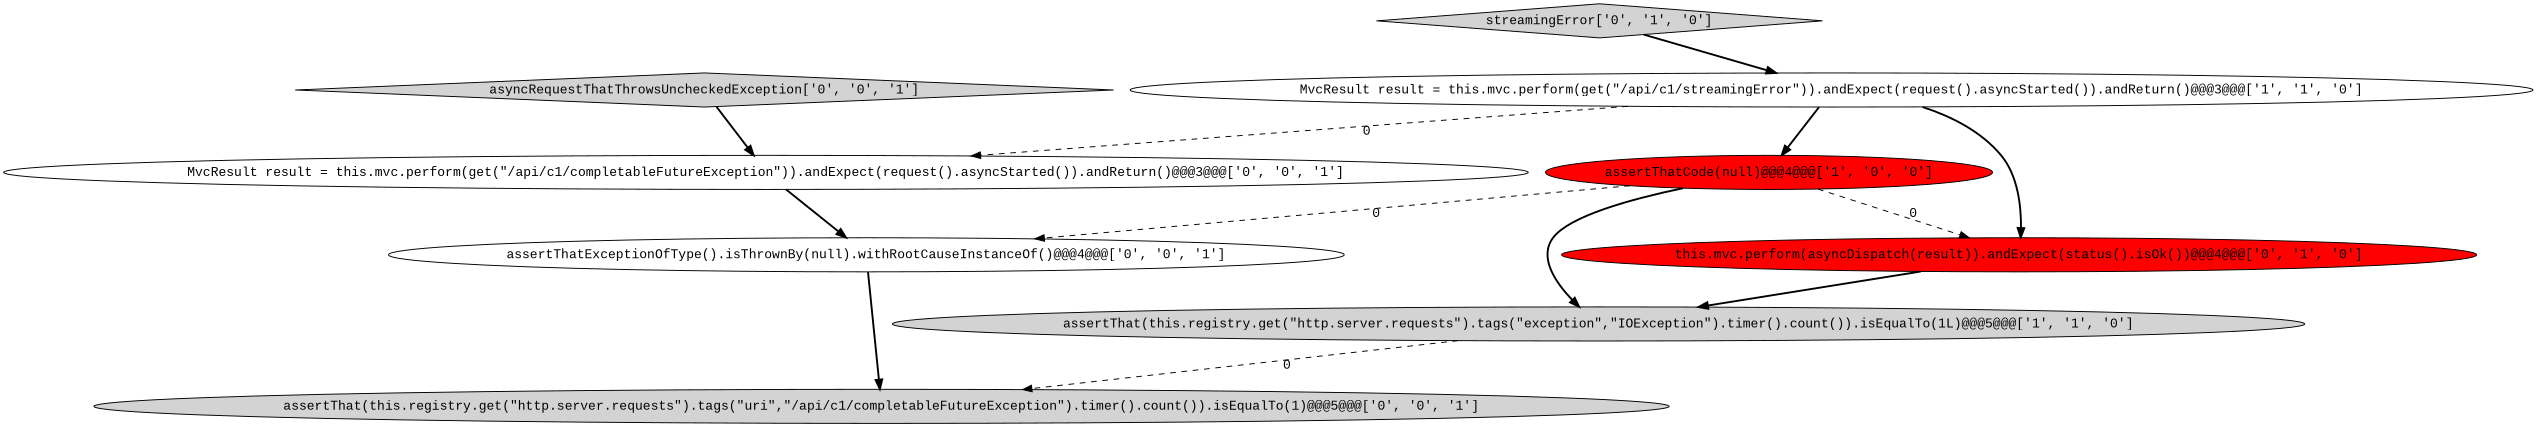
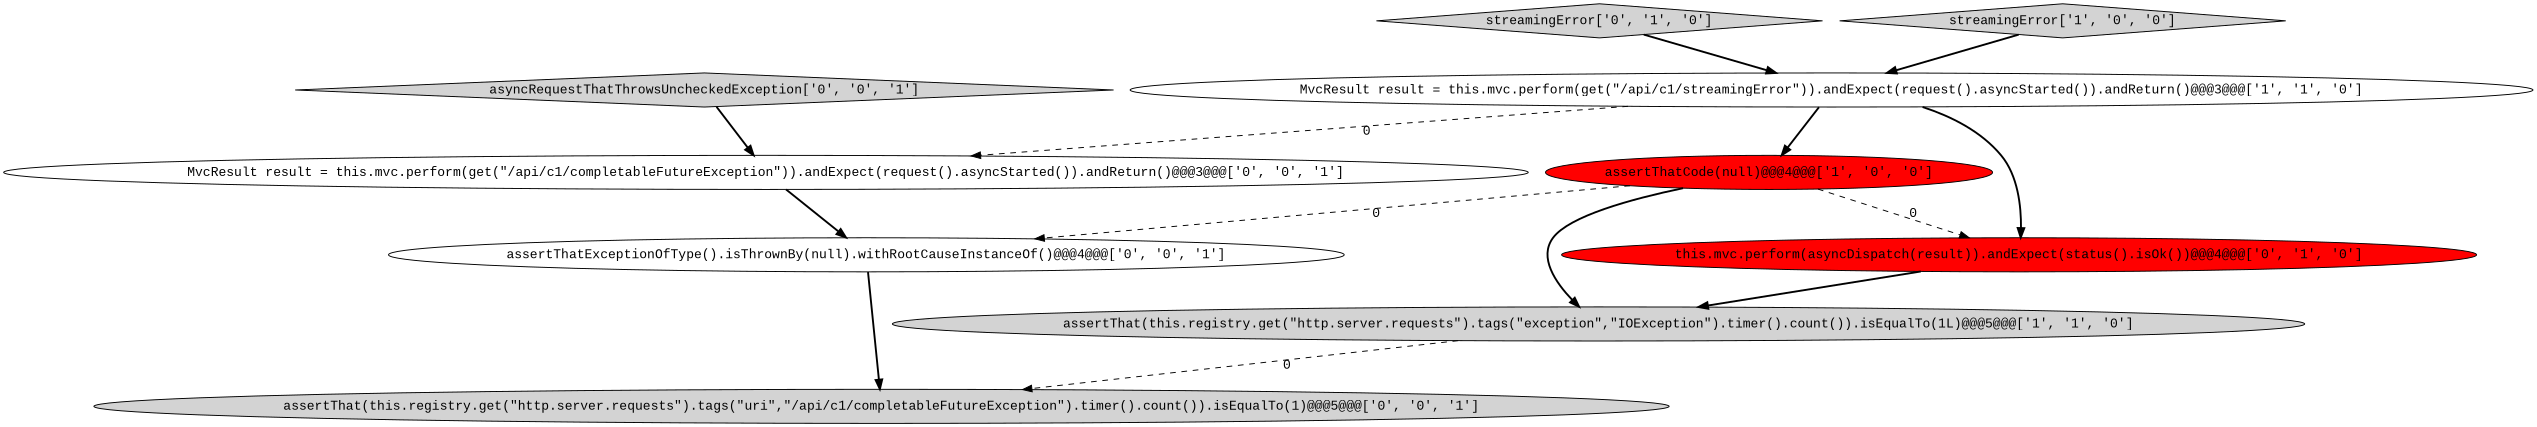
node "streamingError['1', '0', '0']": added
